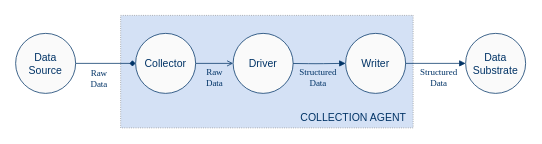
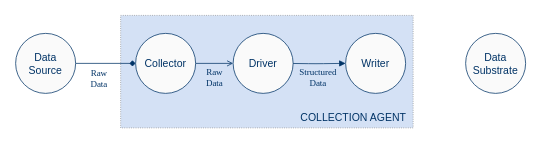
edge "Writer" -> "DataSubstrate": removed, label "Structured Data"
